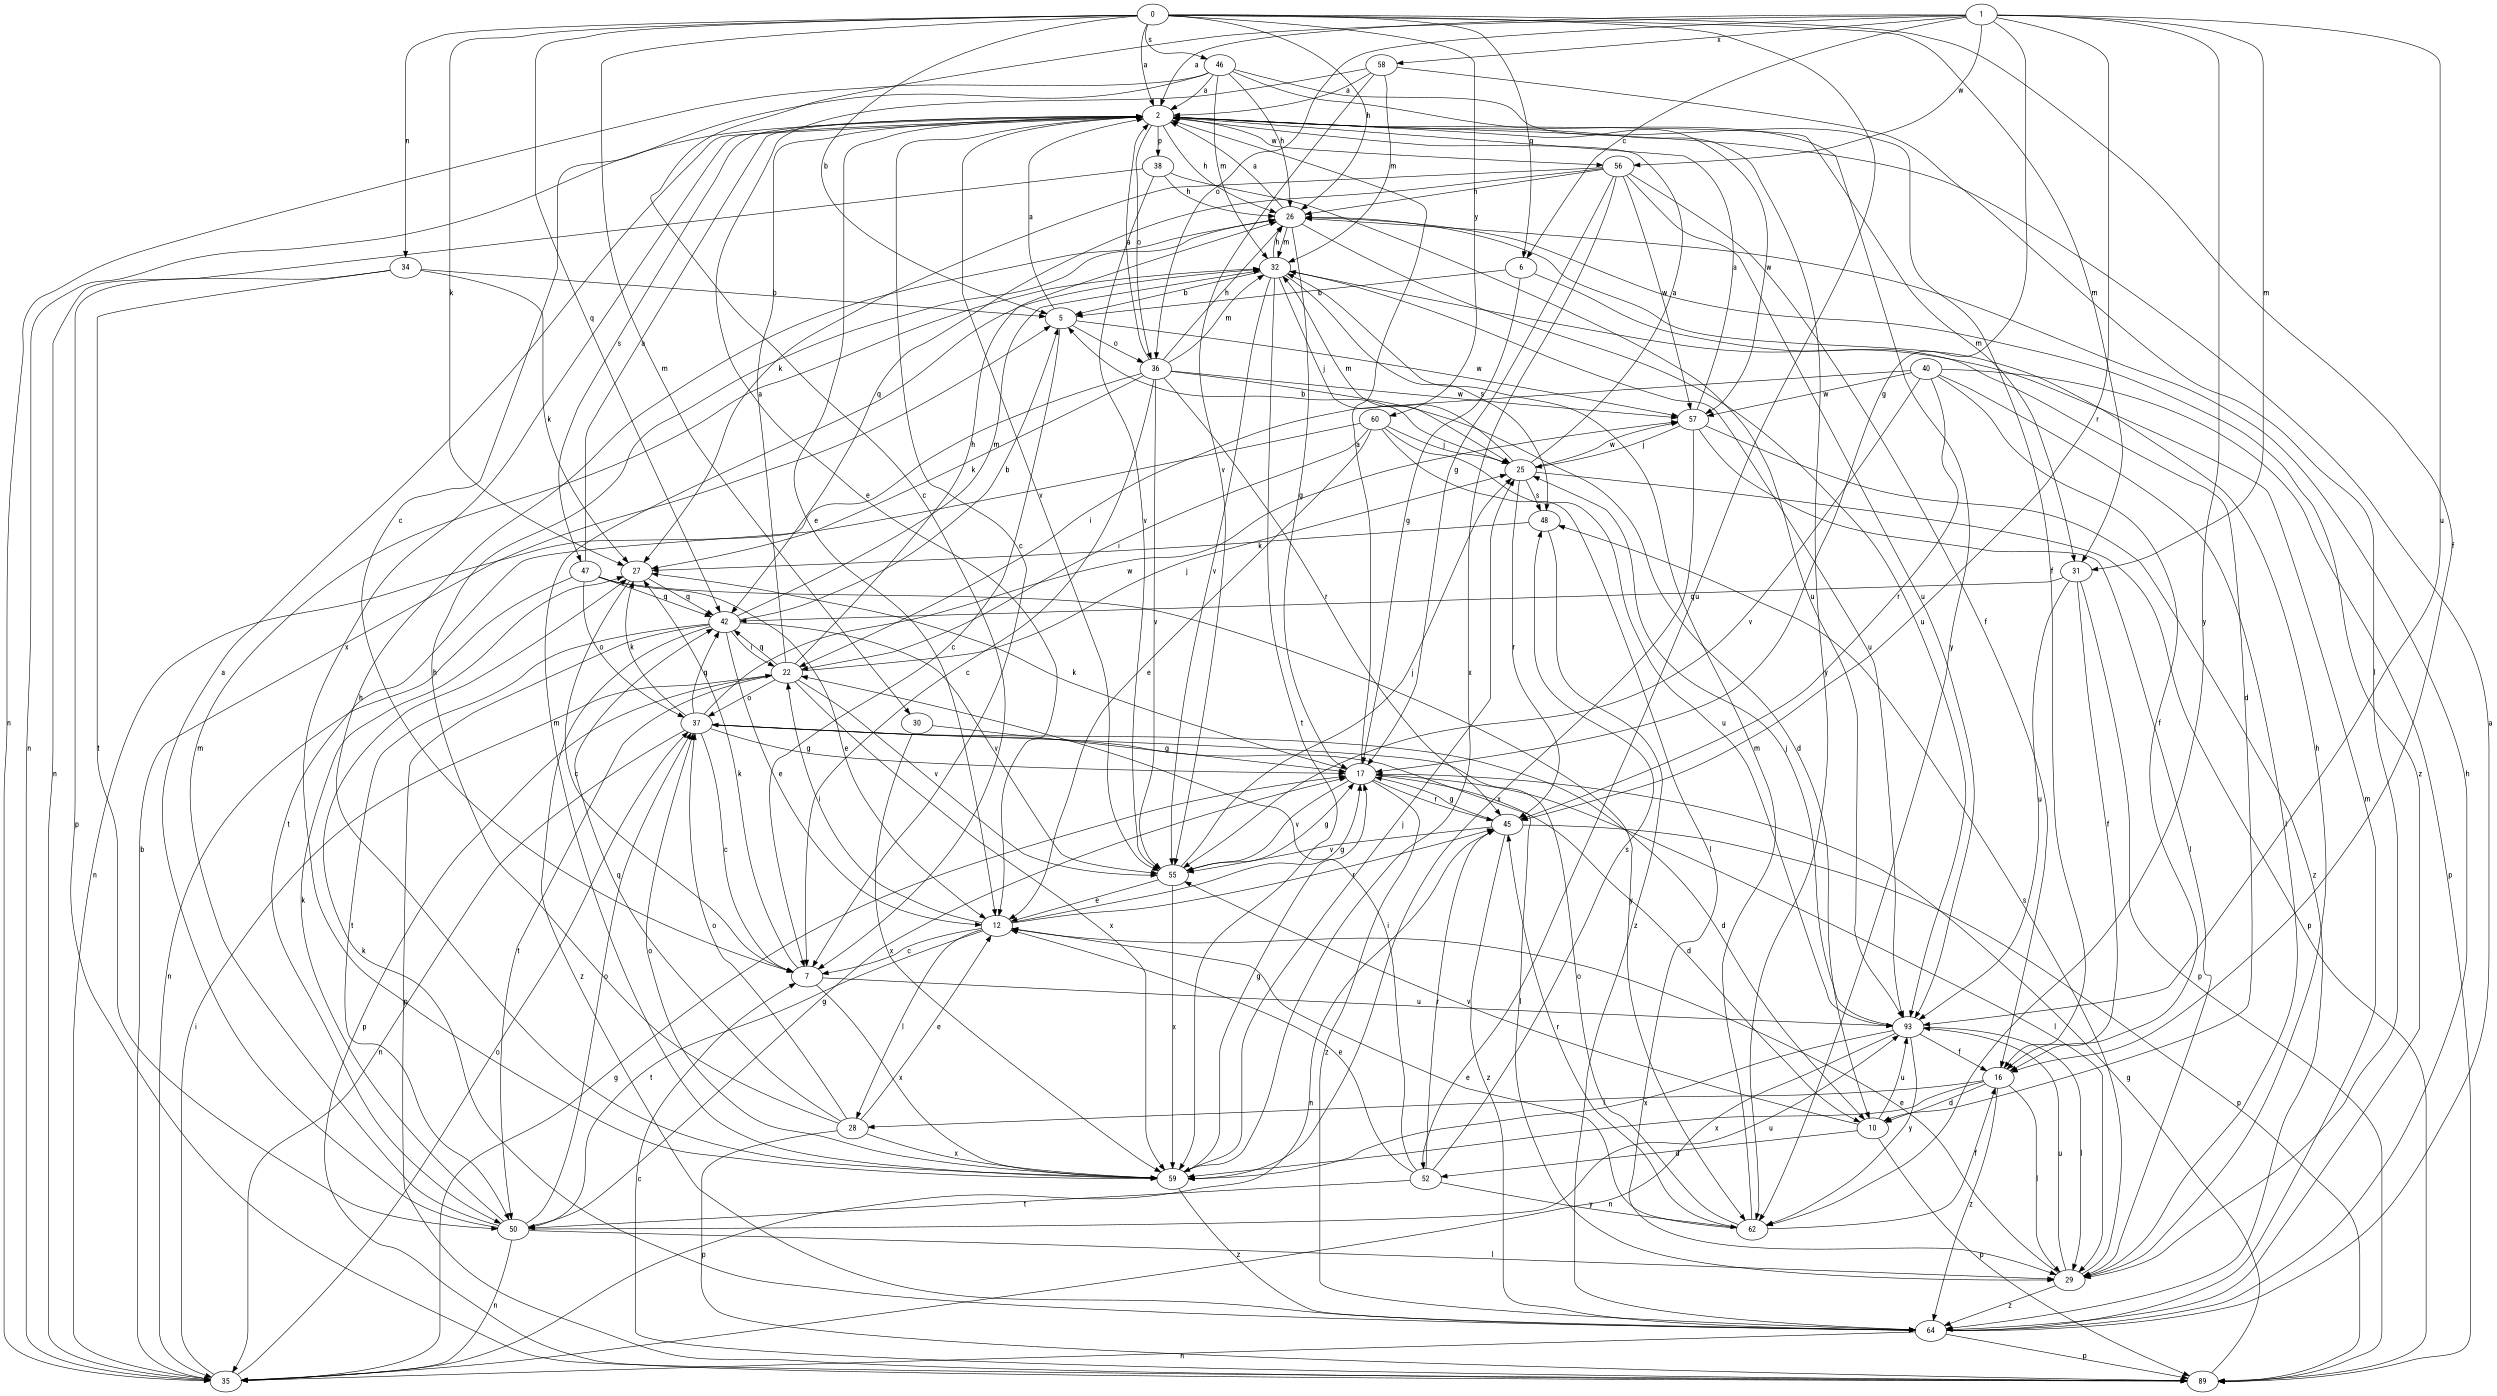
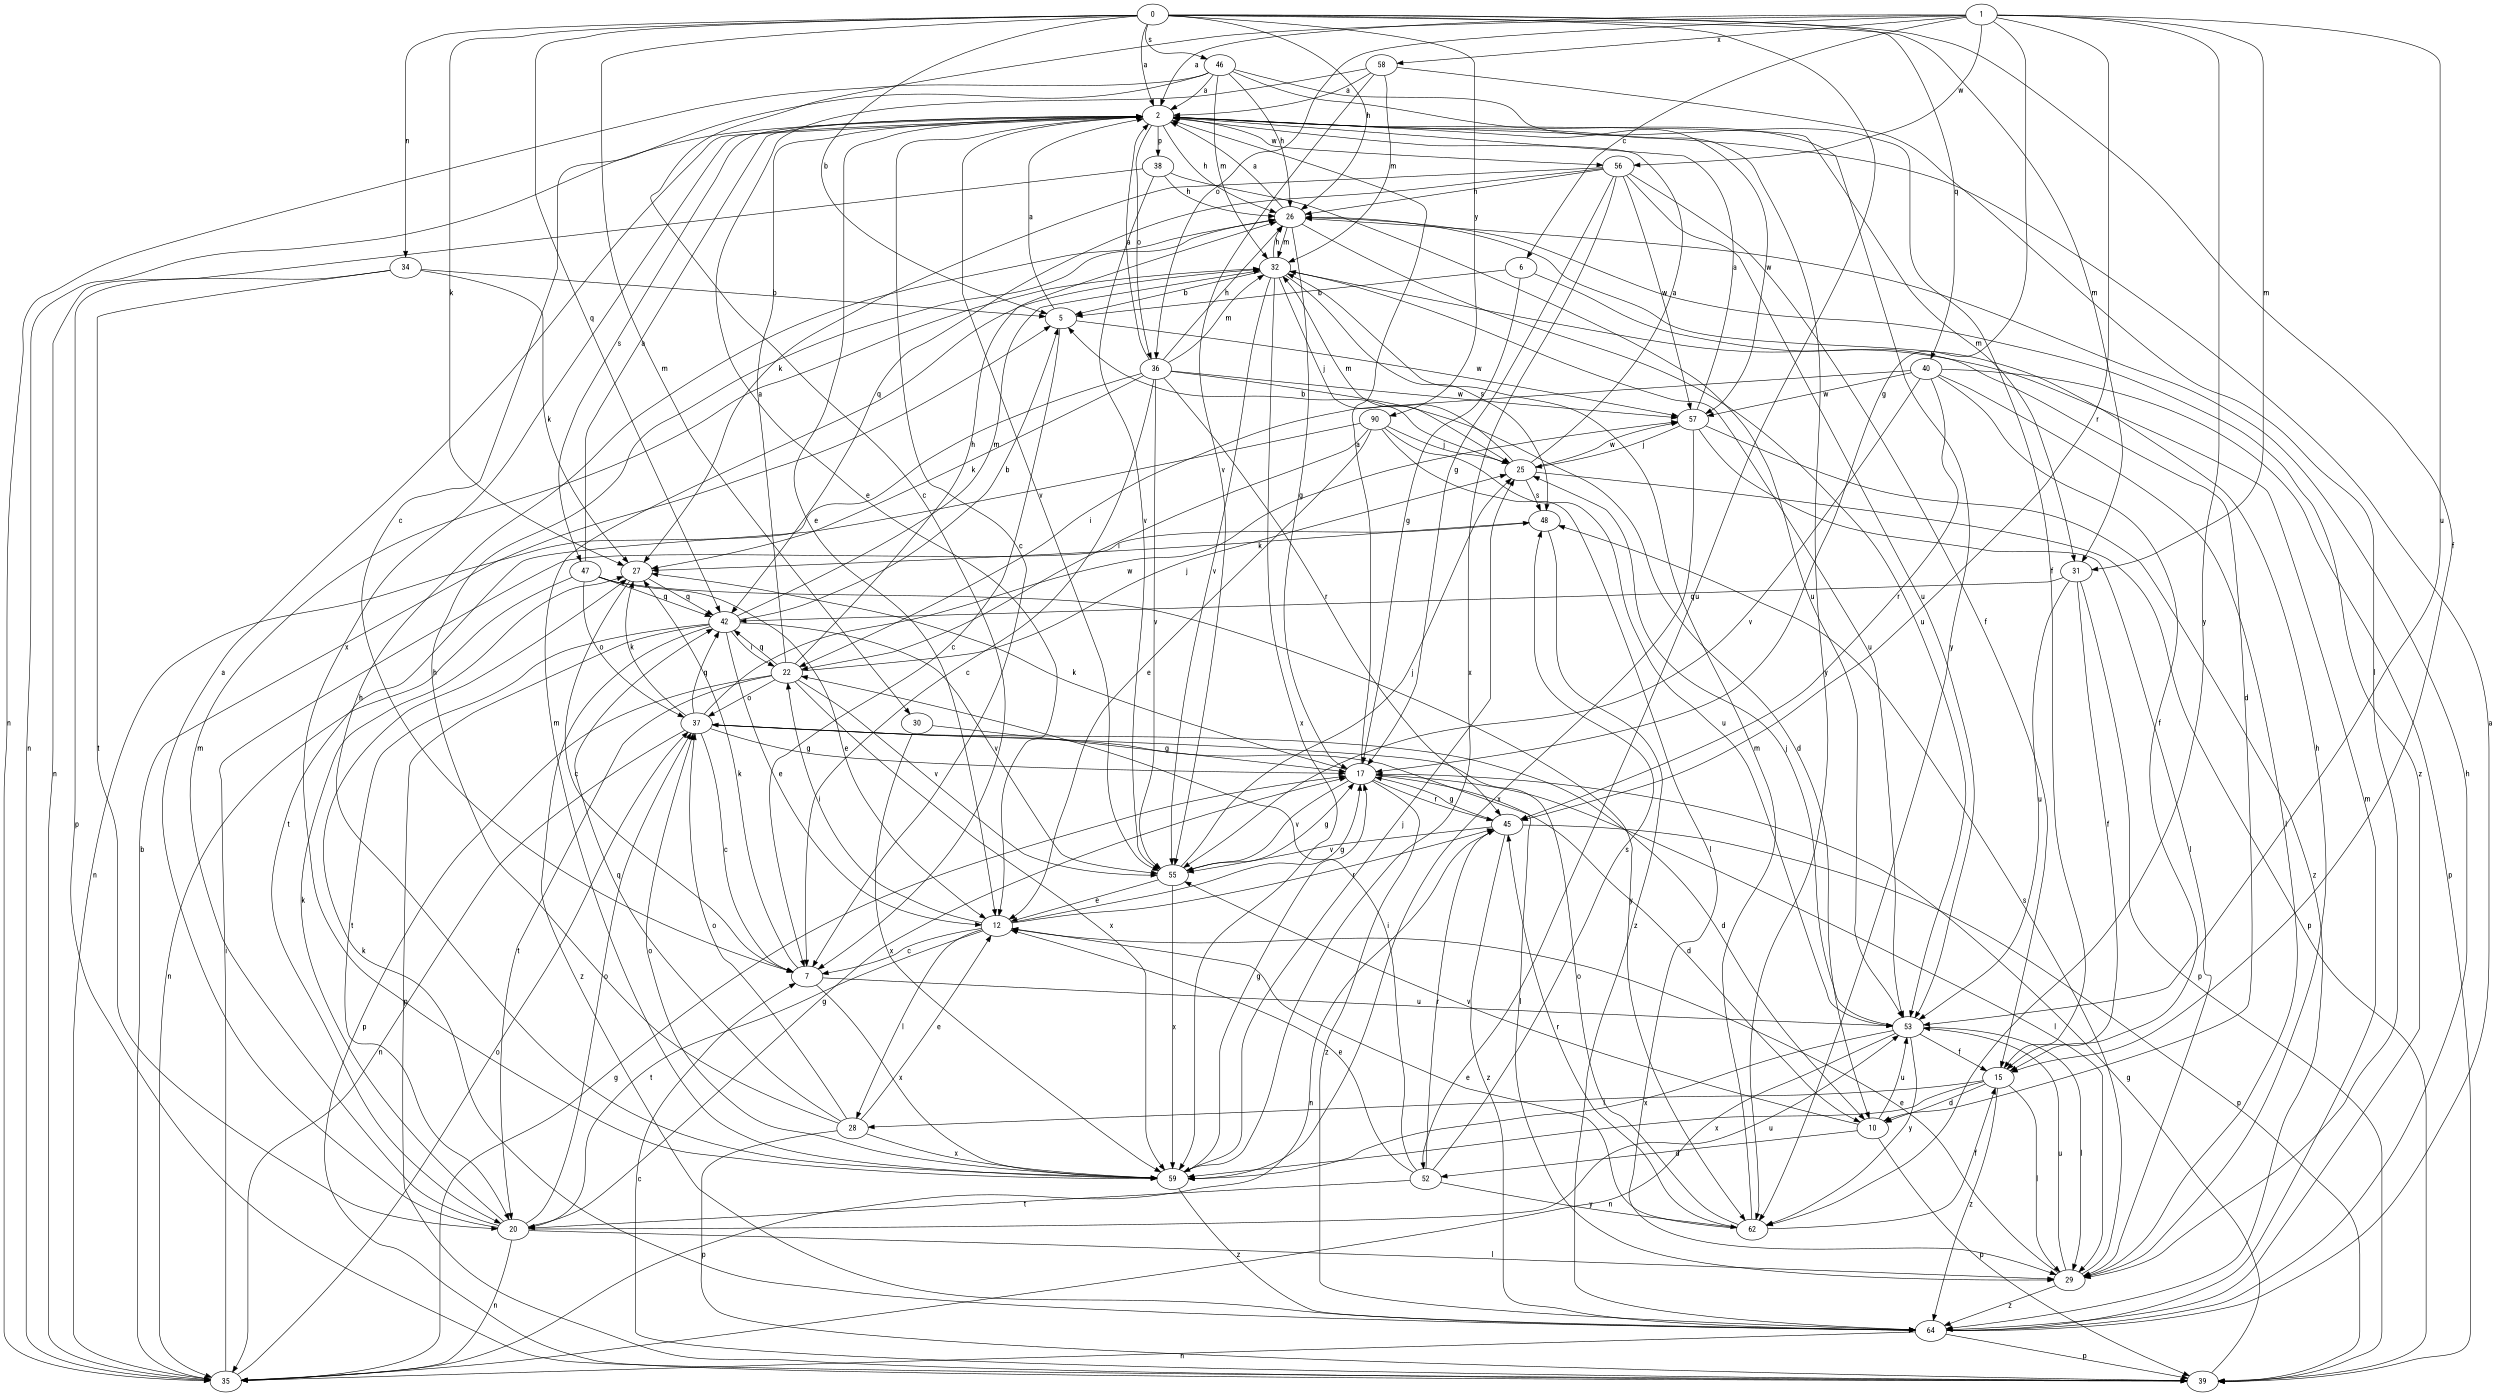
edge "0" -> "6": now "0" -> "40"
edge "5" -> "36": removed, label "o"
node "60": label "60" -> "90"
edge "25" -> "45": removed, label "r"
edge "32" -> "59": label "t" -> "x"
edge "35" -> "22": now "35" -> "48"
node "93": label "93" -> "53"
node "16": label "16" -> "15"
node "50": label "50" -> "20"
node "89": label "89" -> "39"
